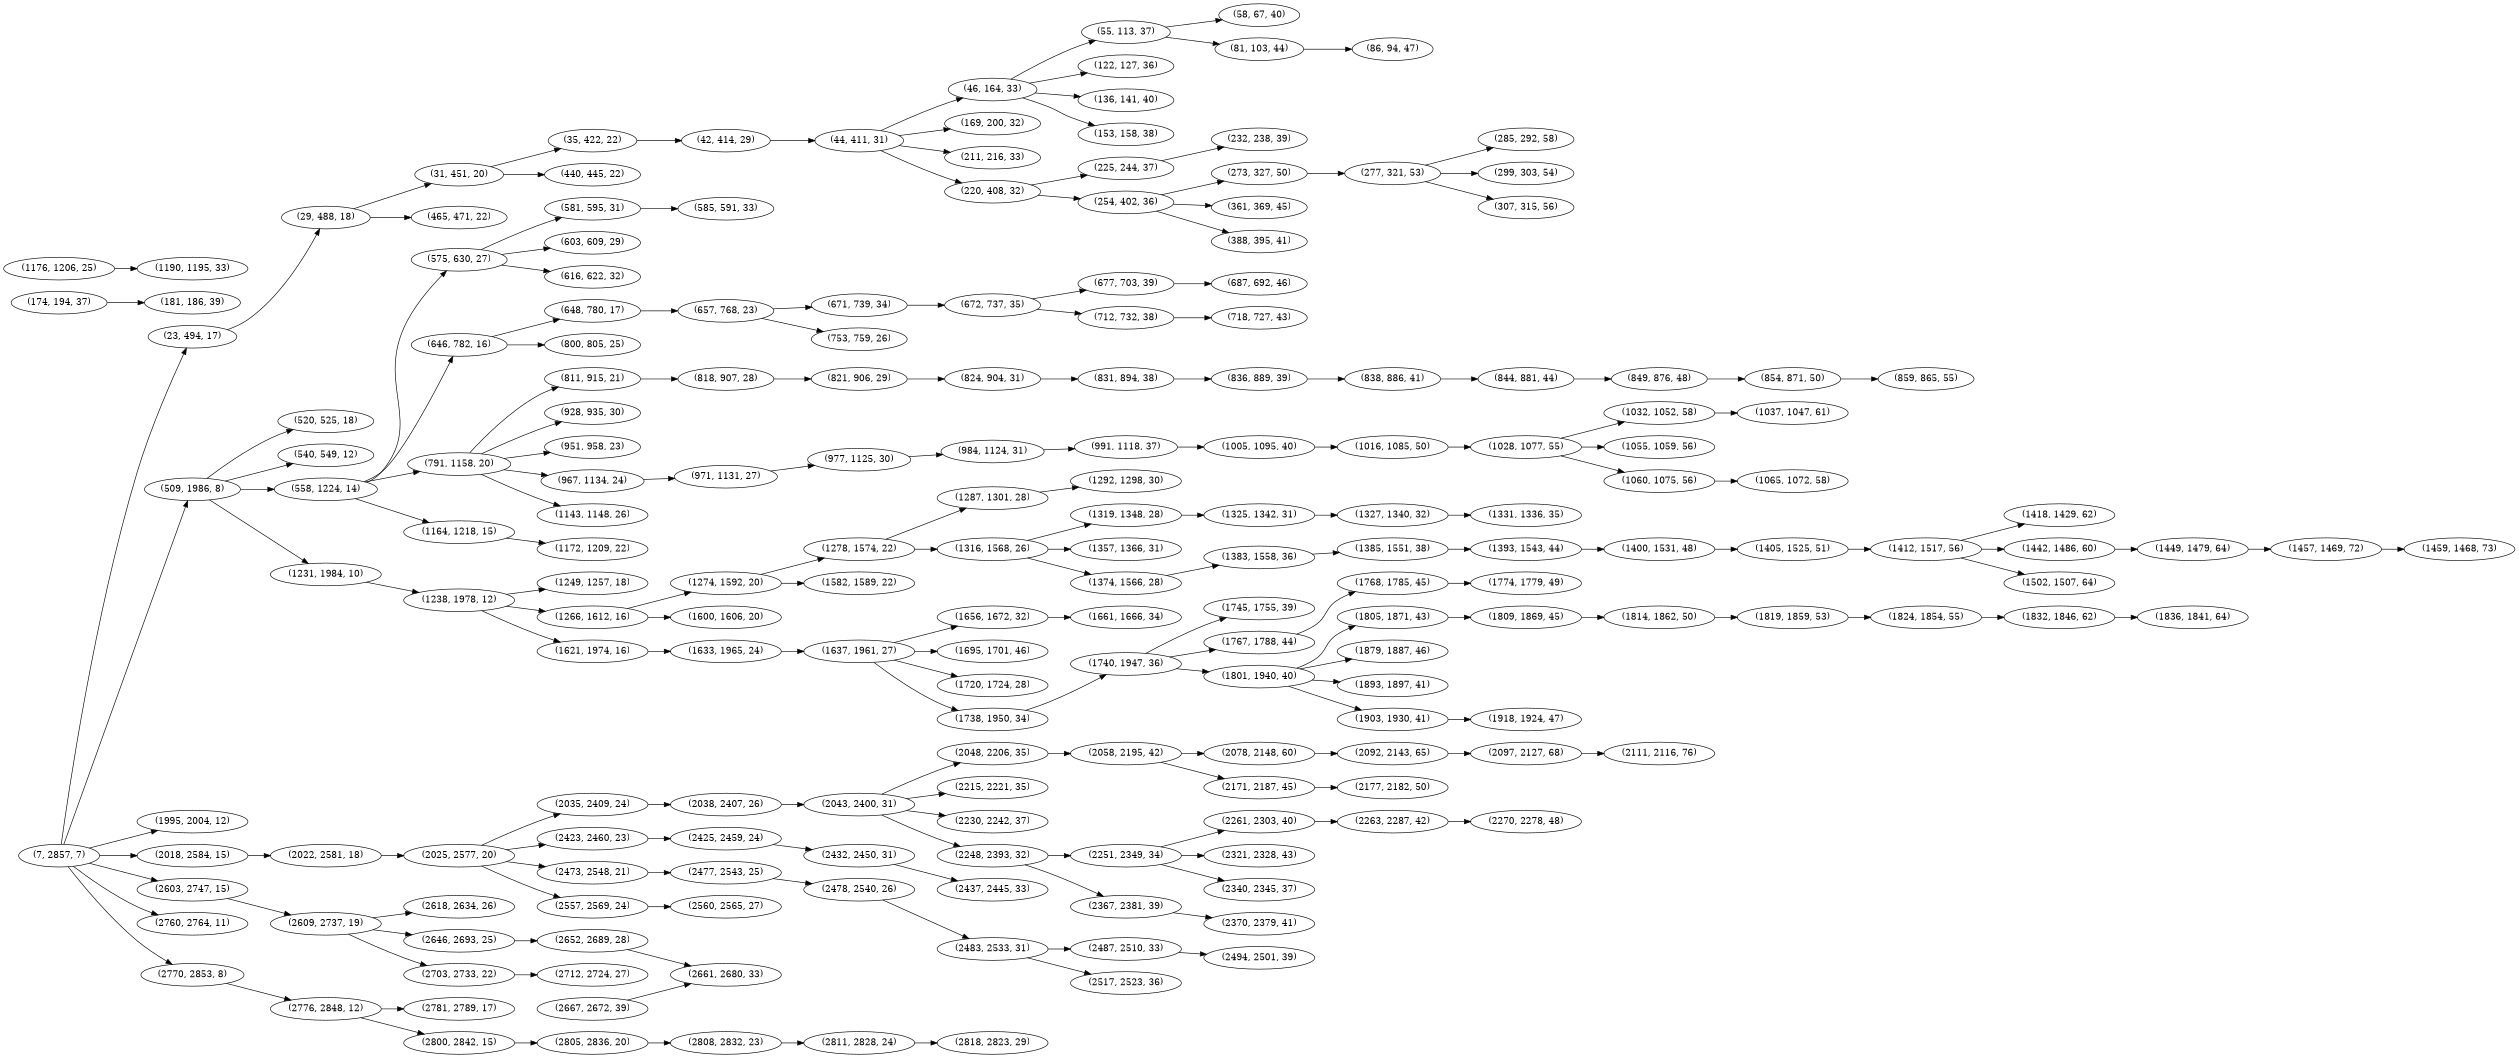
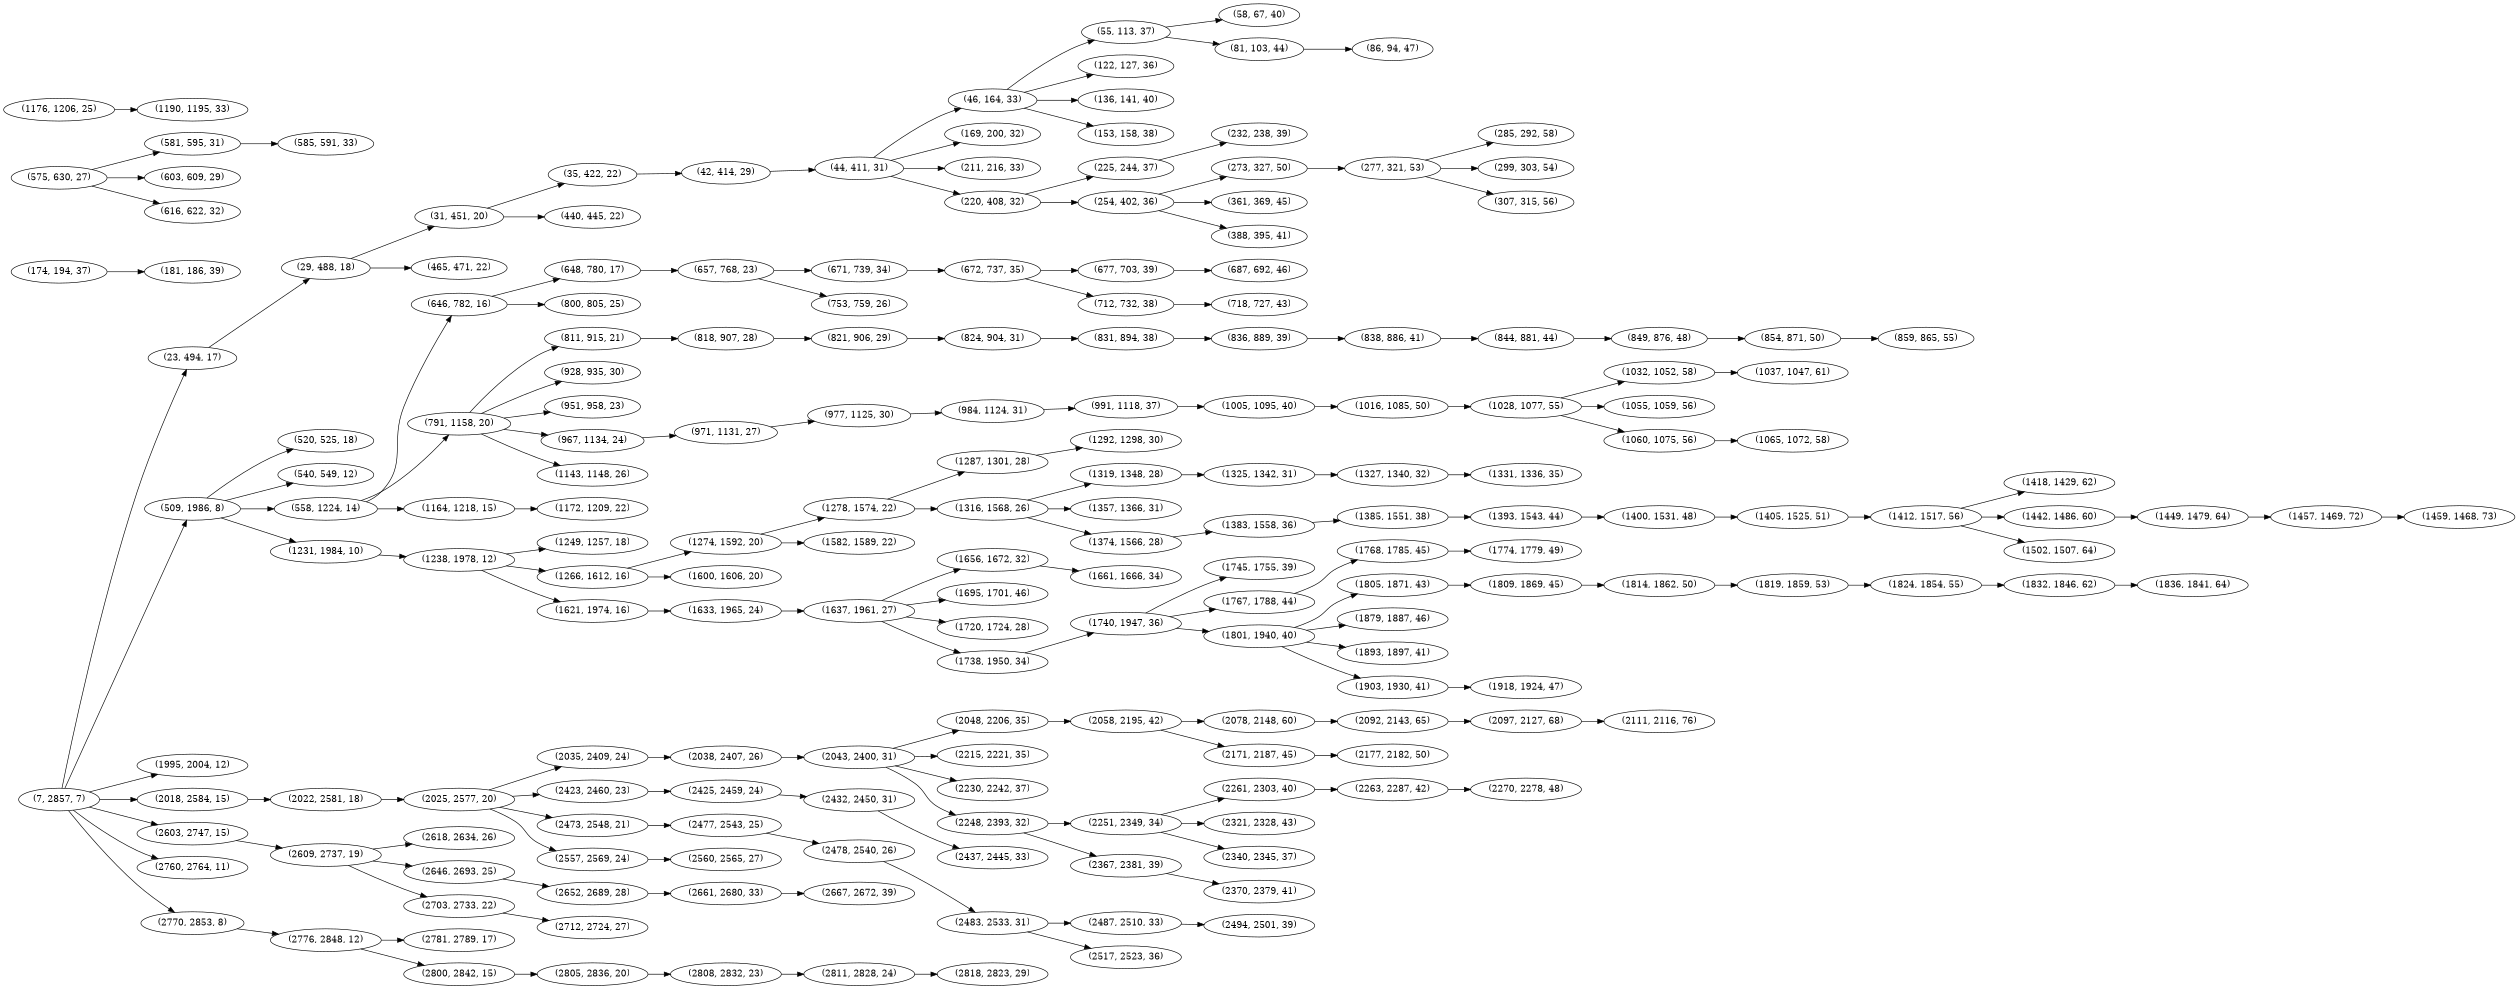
edge "(558, 1224, 14)" -> "(575, 630, 27)": removed
edge "(2667, 2672, 39)" -> "(2661, 2680, 33)": reversed
